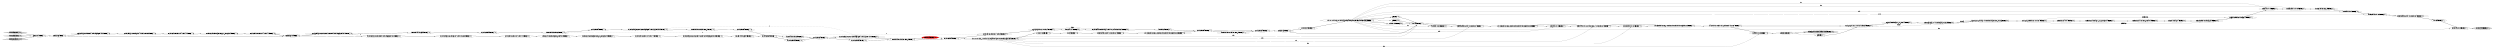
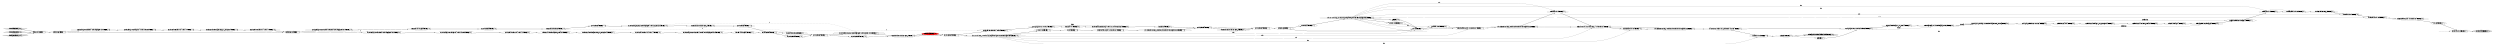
node "{}@@@36@@@['0', '1', '0']": removed
